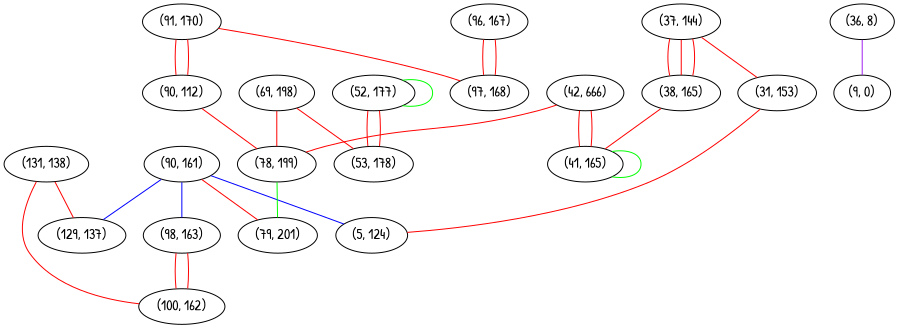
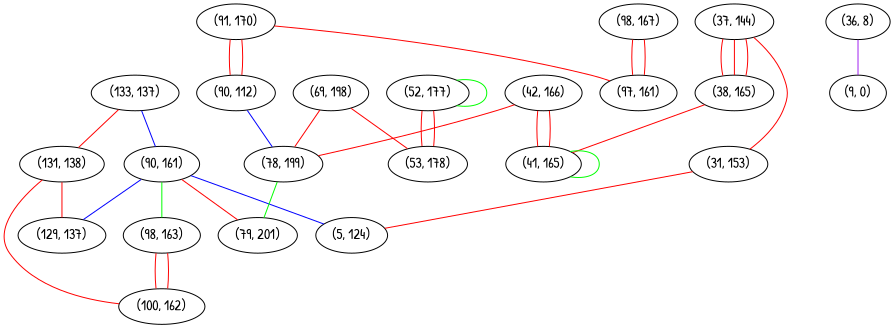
node "(96, 167)": label "(96, 167)" -> "(98, 167)"
node "(133, 137)": added
node "(97, 168)": label "(97, 168)" -> "(97, 161)"
node "(42, 666)": label "(42, 666)" -> "(42, 166)"
edge "(90, 112)" -- "(78, 199)": color red -> blue
edge "(90, 161)" -- "(98, 163)": color blue -> green
